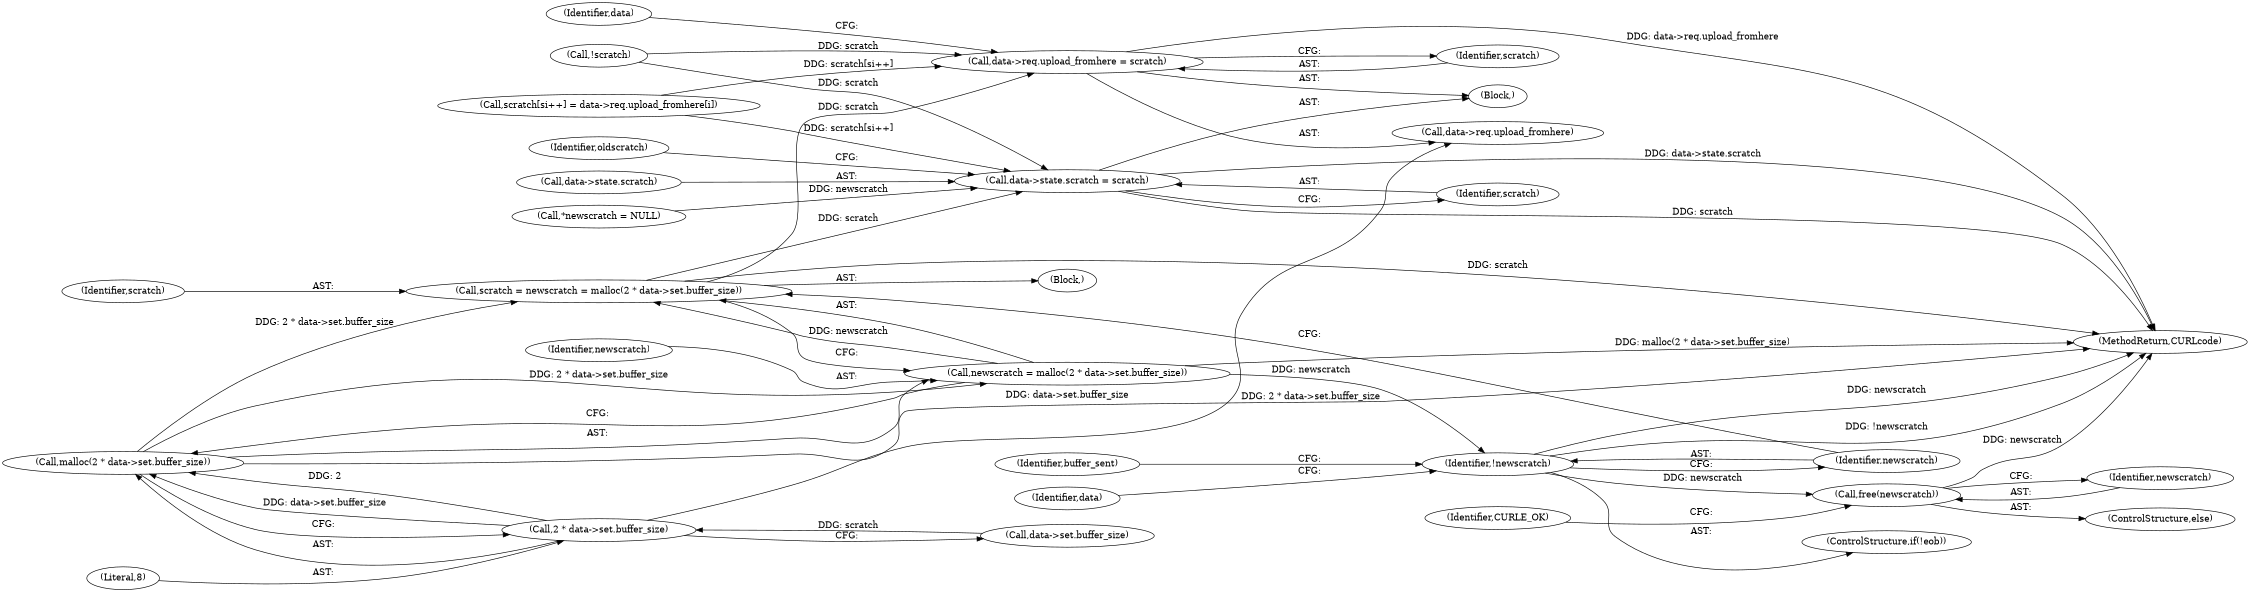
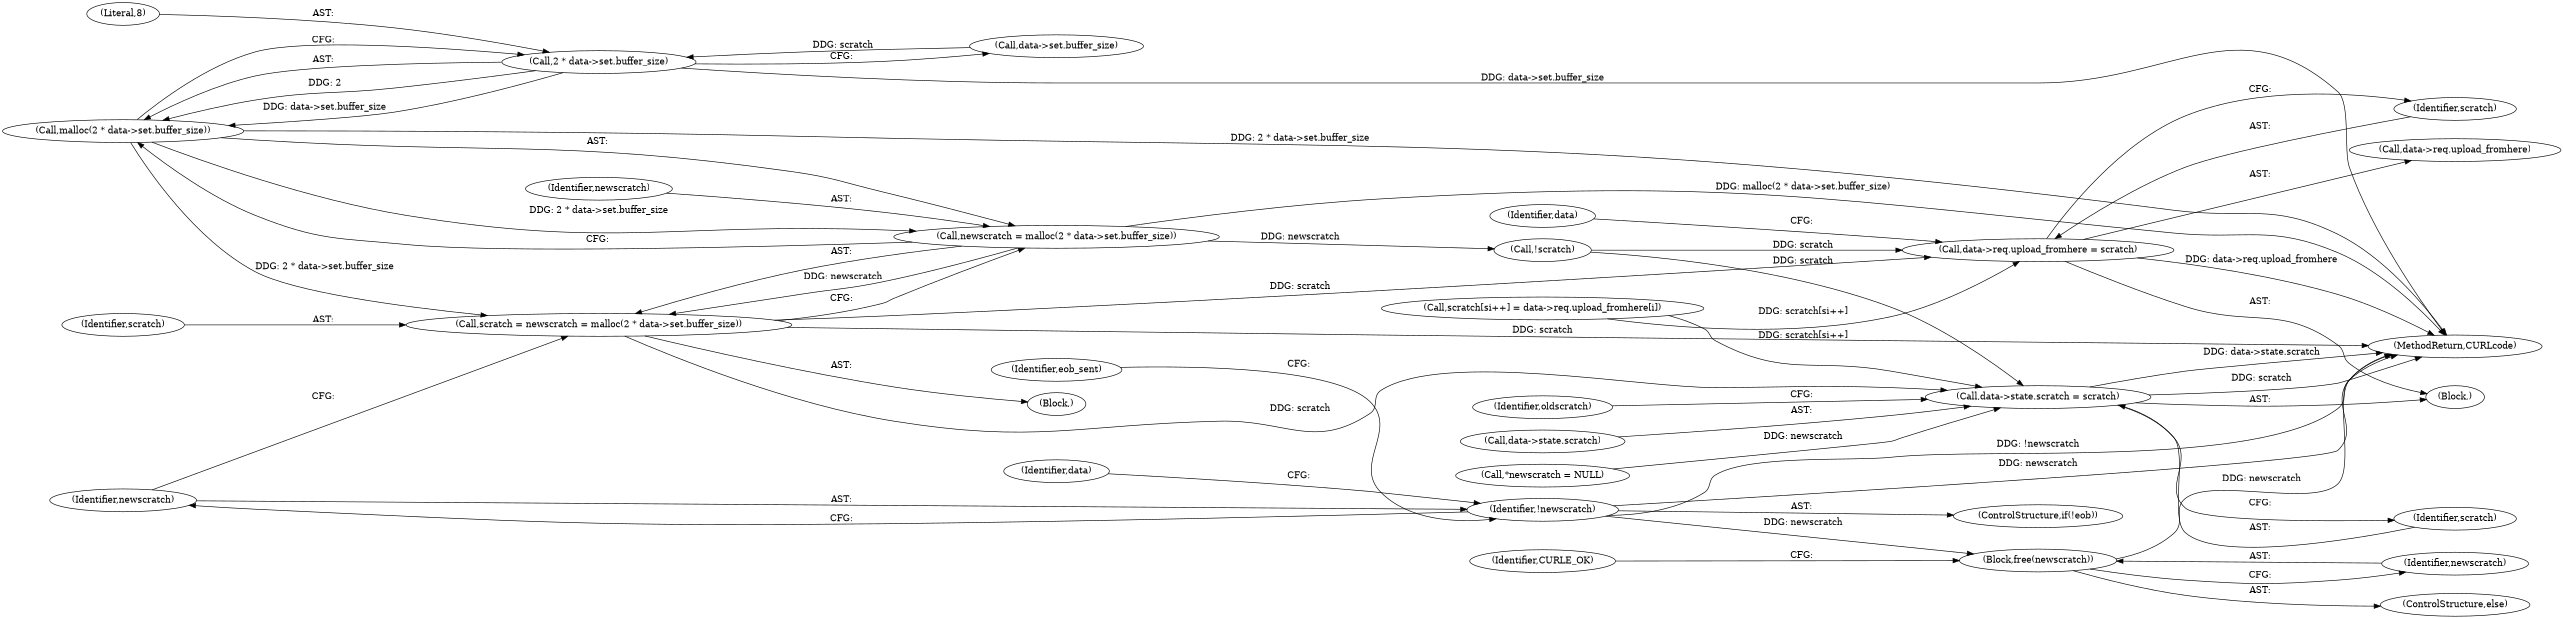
edge "(Call,newscratch = malloc(2 * data->set.buffer_size))" -> "(Identifier,!newscratch)": now "(Call,newscratch = malloc(2 * data->set.buffer_size))" -> "(Call,!scratch)"
edge "(Call,2 * data->set.buffer_size)" -> "(Call,data->req.upload_fromhere)": now "(Call,2 * data->set.buffer_size)" -> "(MethodReturn,CURLcode)"
node "(Identifier,buffer_sent)": label "(Identifier,buffer_sent)" -> "(Identifier,eob_sent)"
node "(Call,free(newscratch))": label "(Call,free(newscratch))" -> "(Block,free(newscratch))"
